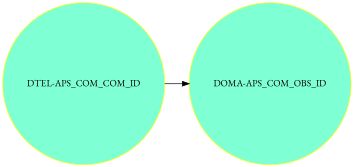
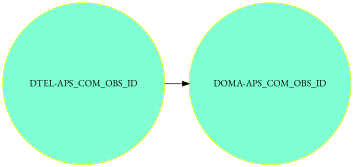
node "DTEL-APS_COM_COM_ID": label "DTEL-APS_COM_COM_ID" -> "DTEL-APS_COM_OBS_ID"
